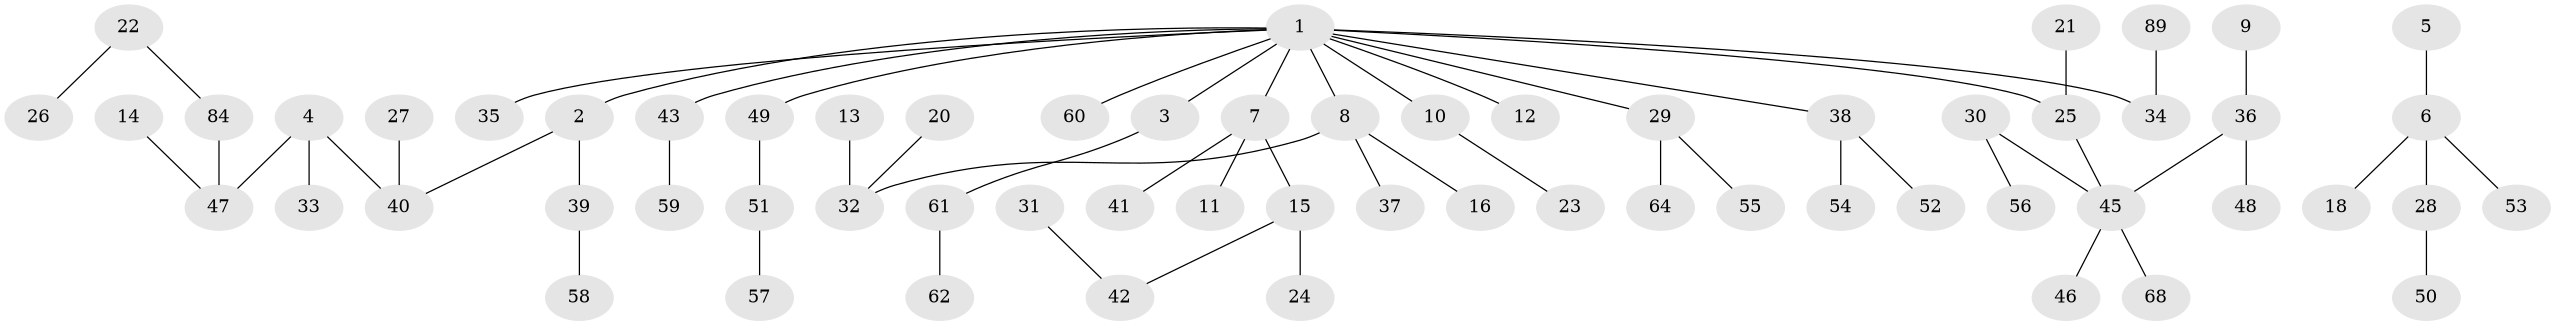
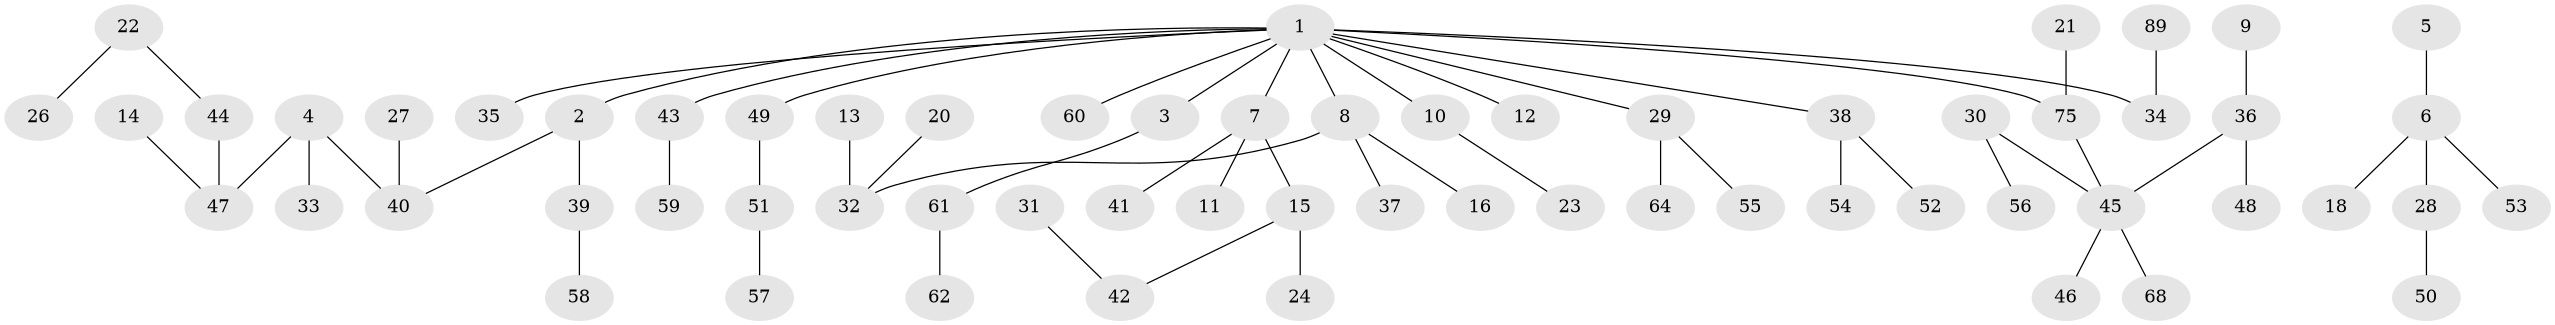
node "84": label "84" -> "44"
node "25": label "25" -> "75"
